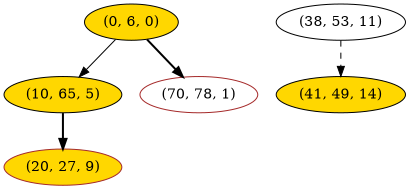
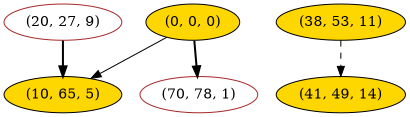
node "(0, 6, 0)": label "(0, 6, 0)" -> "(0, 0, 0)"
node "(38, 53, 11)": fillcolor white -> gold
edge "(10, 65, 5)" -> "(20, 27, 9)": reversed
node "(20, 27, 9)": fillcolor gold -> white
